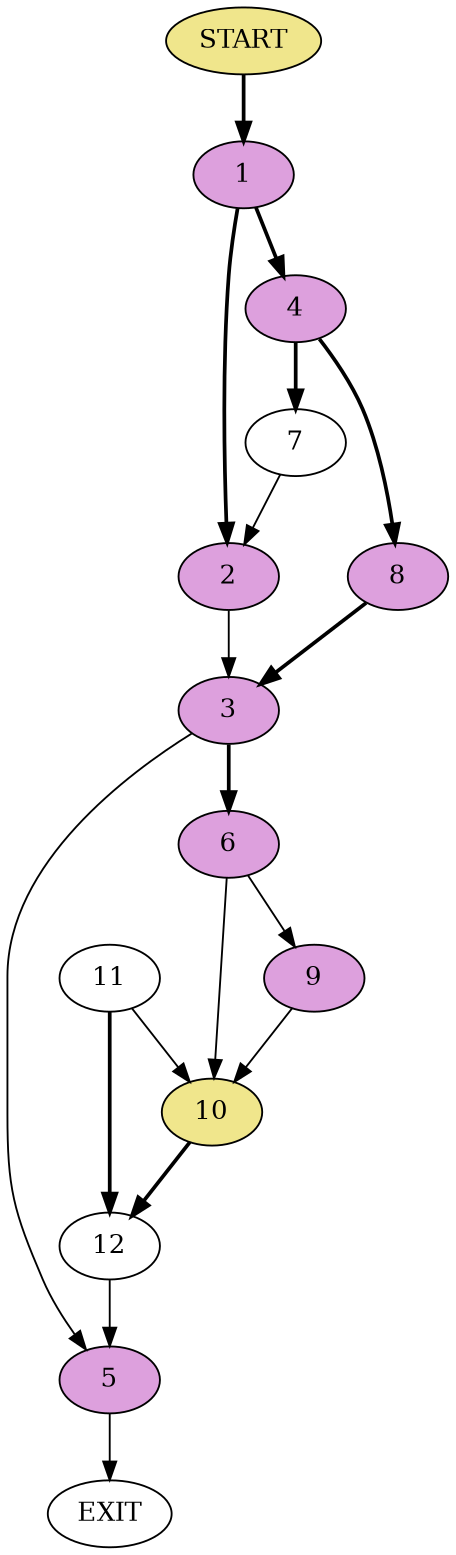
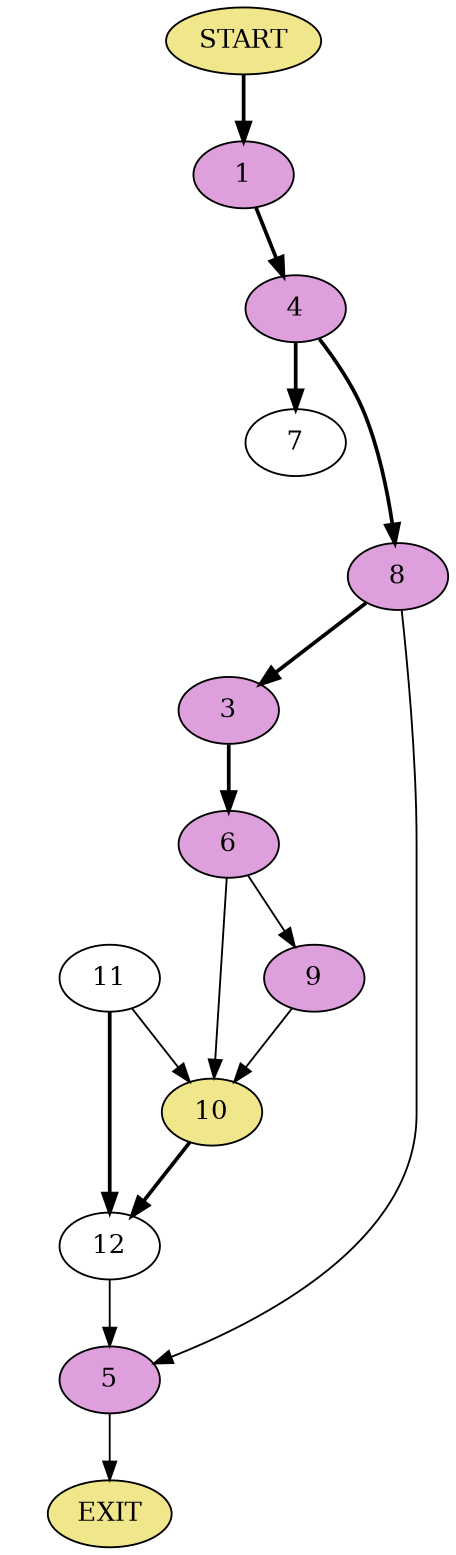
node "2": removed
edge "3" -> "5": now "8" -> "5"
node "EXIT": fillcolor white -> khaki
